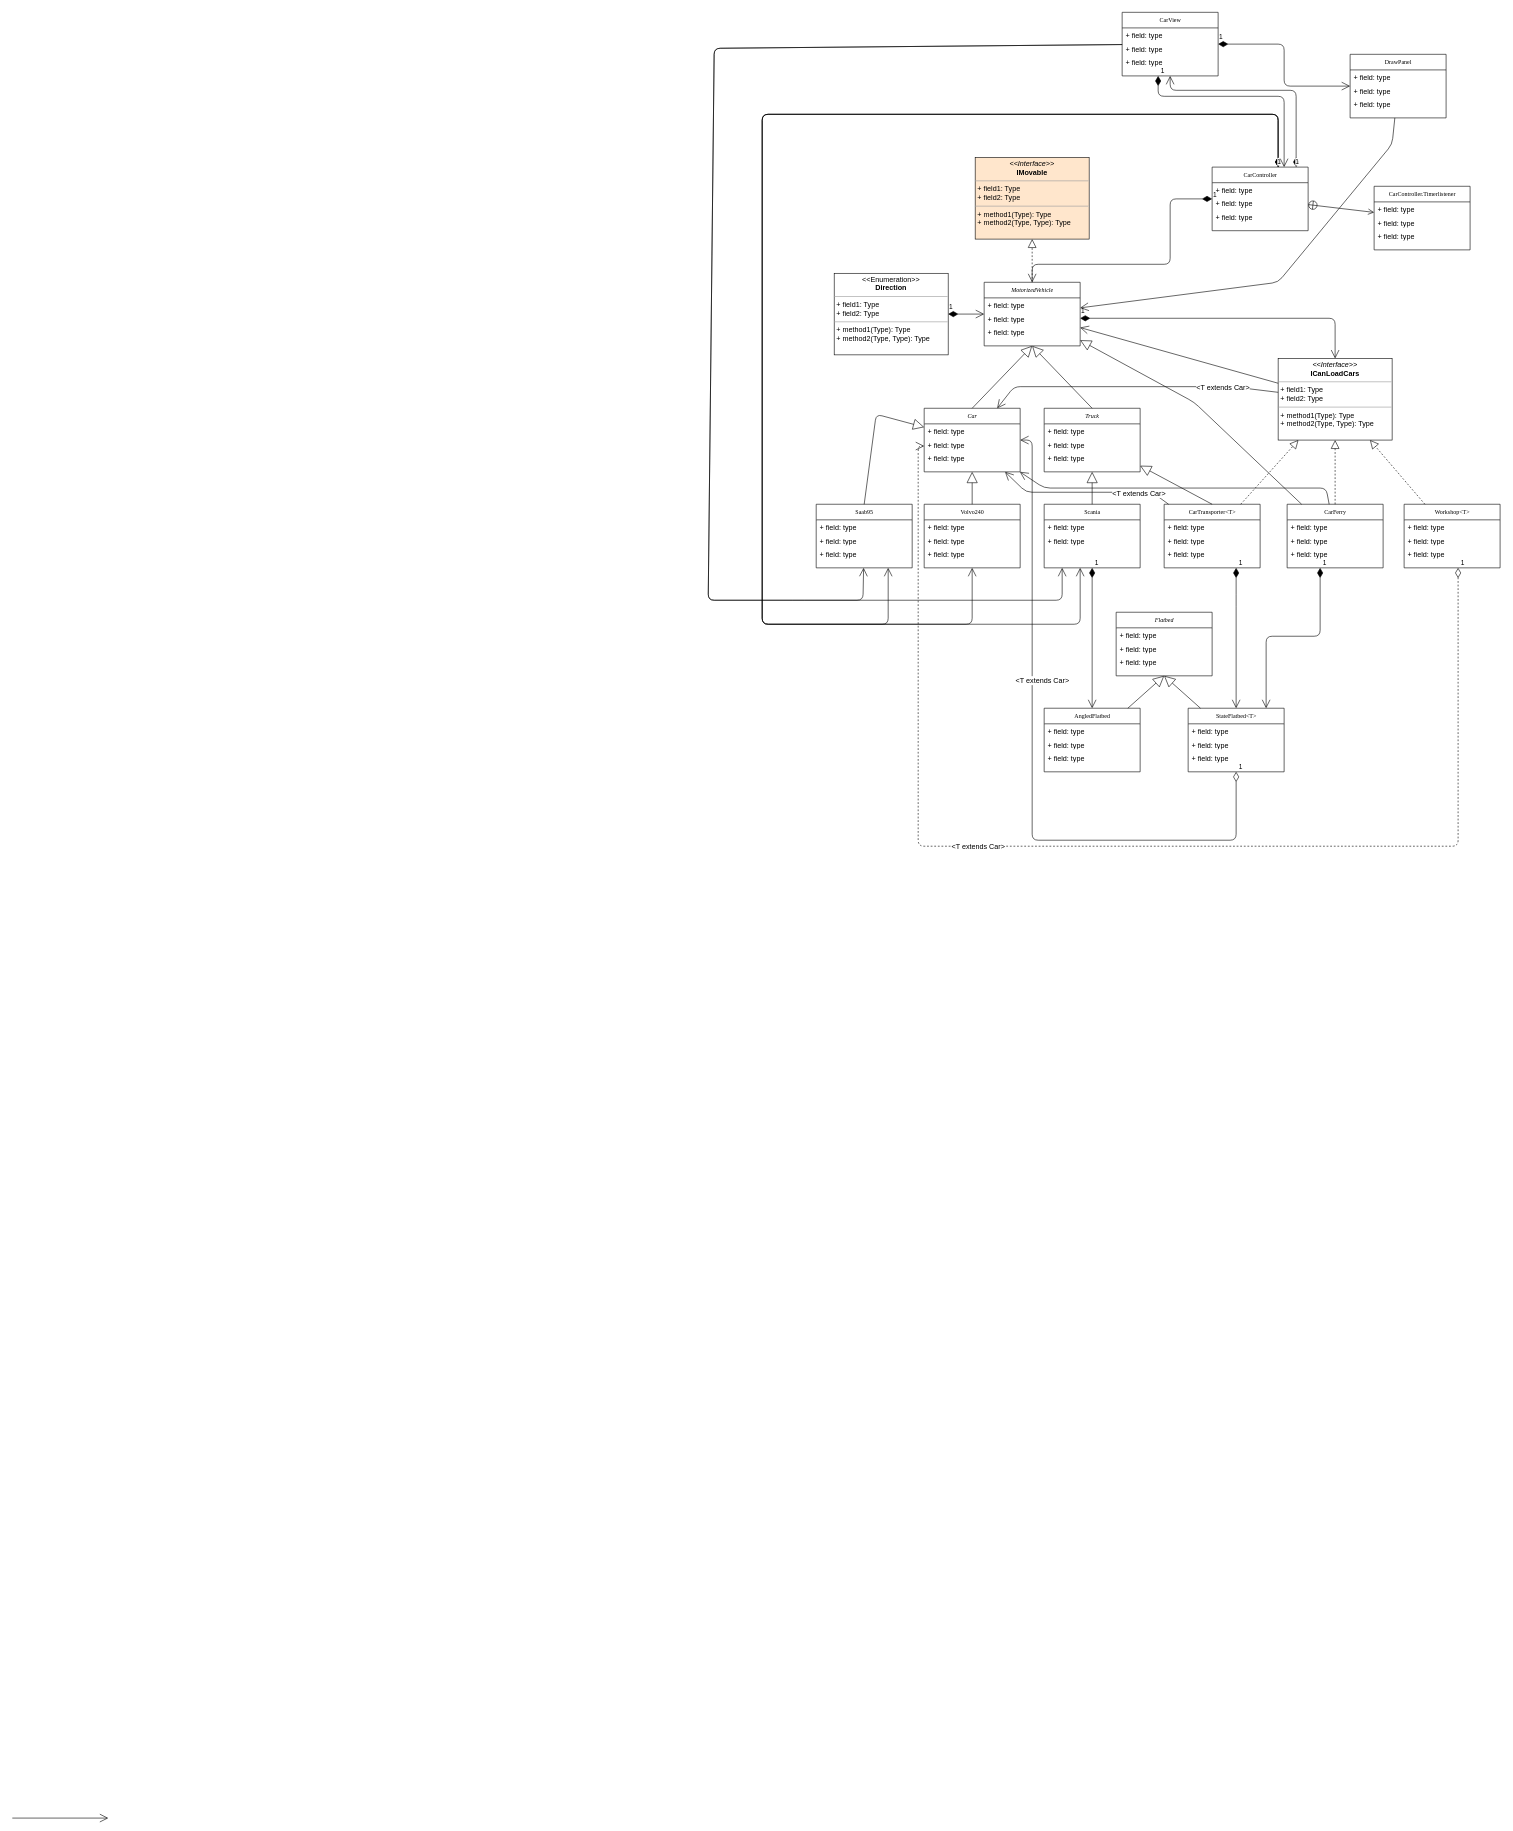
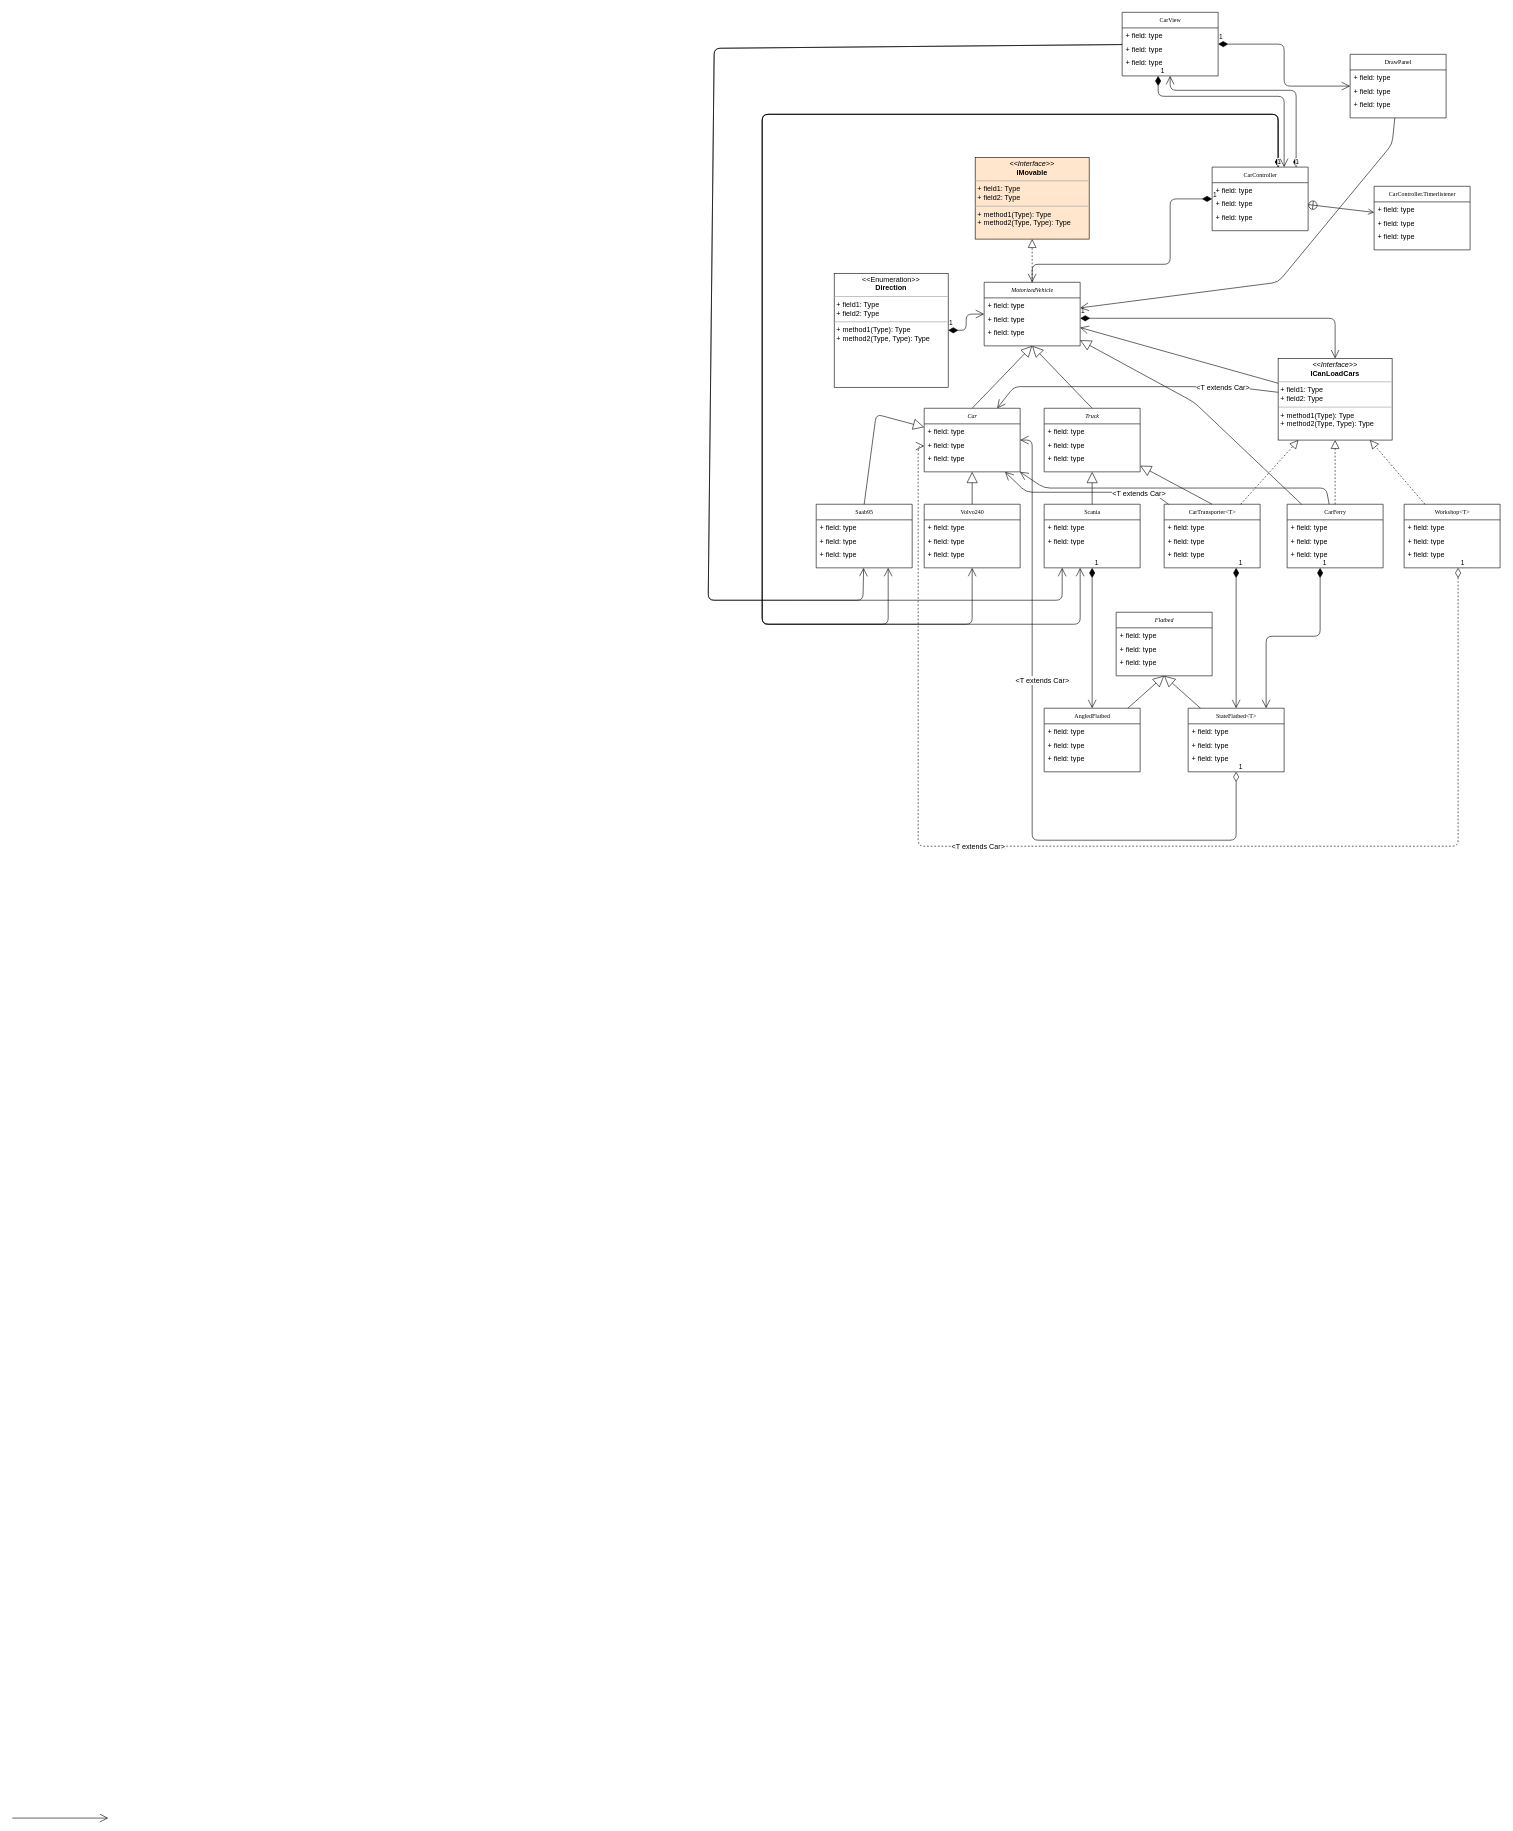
node "<<Enumeration>> Direction + field1: Type + field2: Type + method1(Type): Type + method2(Type, Type): Type": size 114x82 -> 114x114
